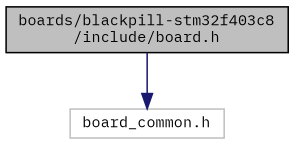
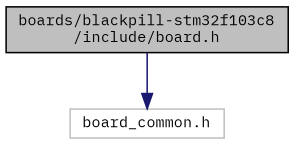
node "boards/blackpill-stm32f403c8 /include/board.h": label "boards/blackpill-stm32f403c8 /include/board.h" -> "boards/blackpill-stm32f103c8 /include/board.h"
